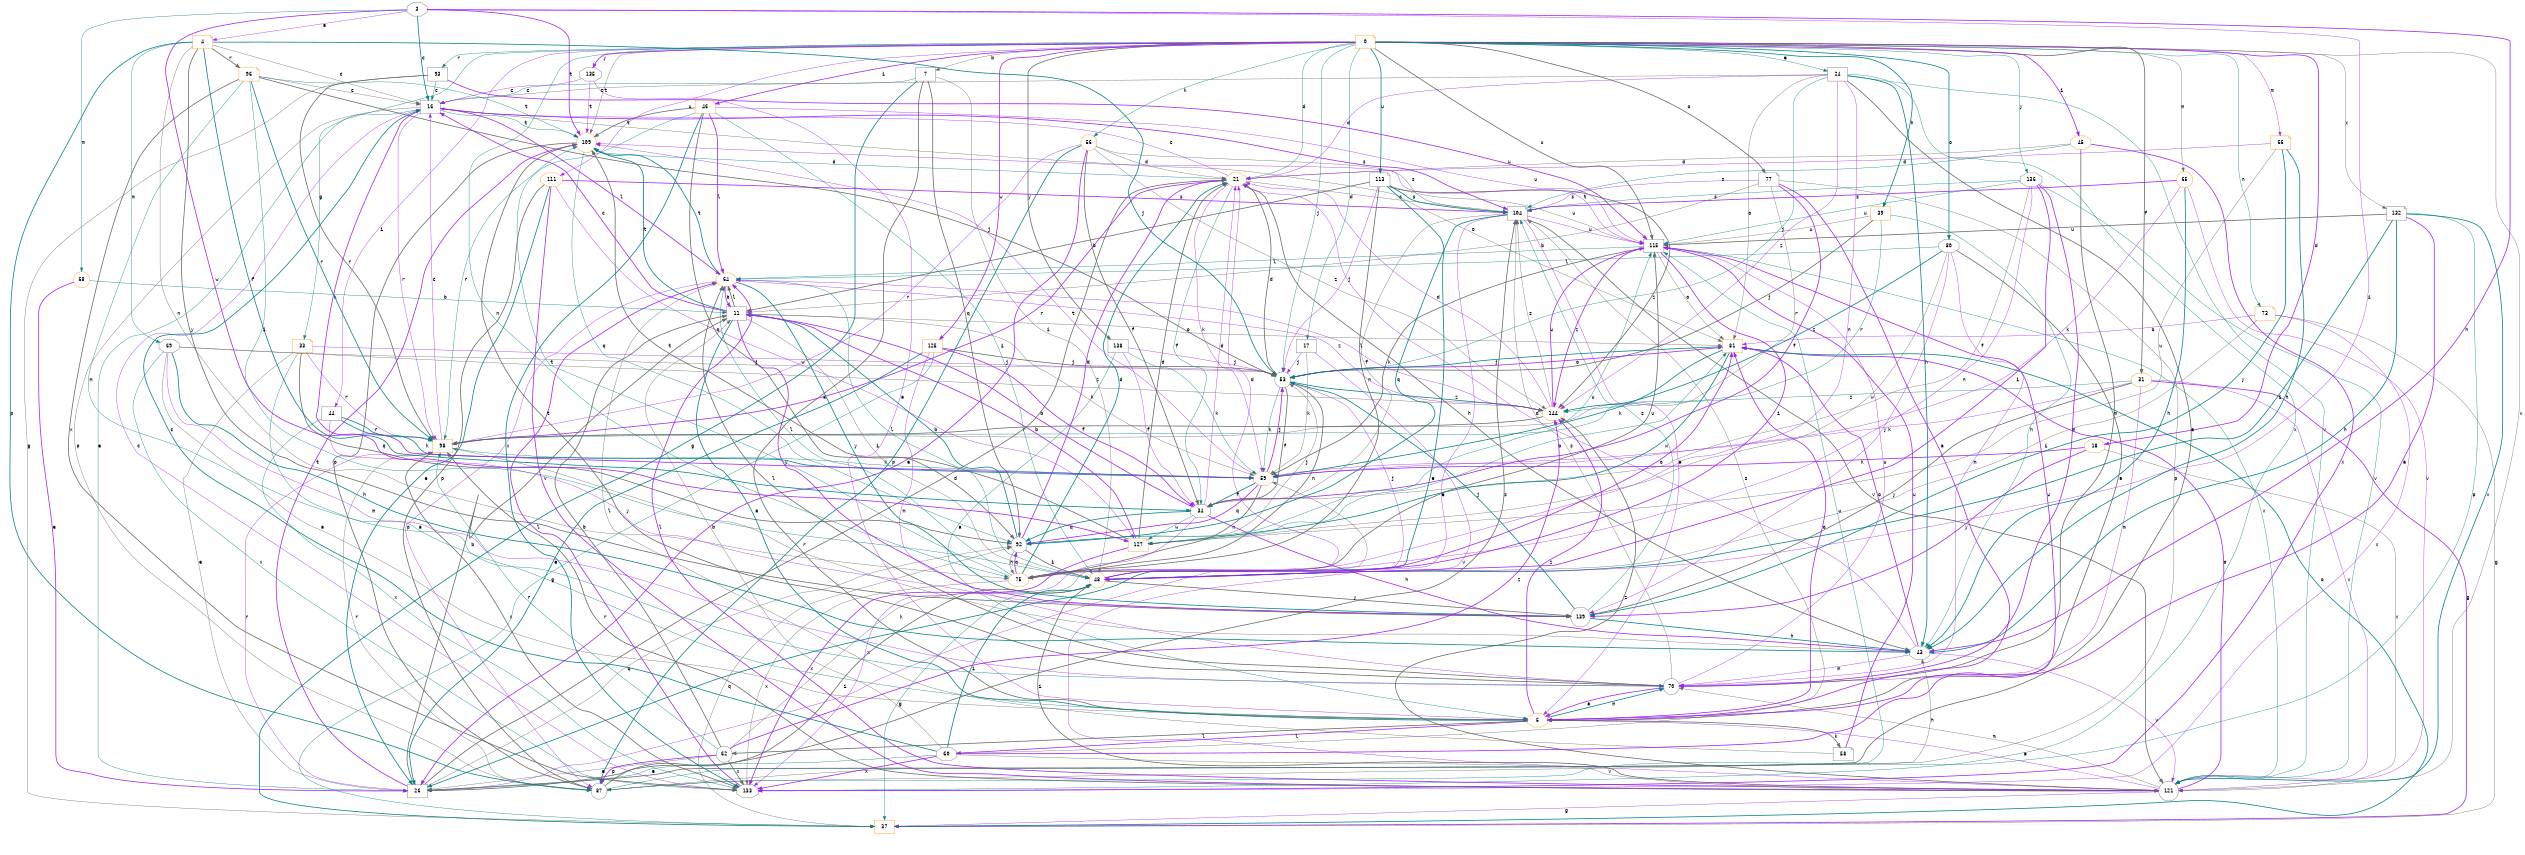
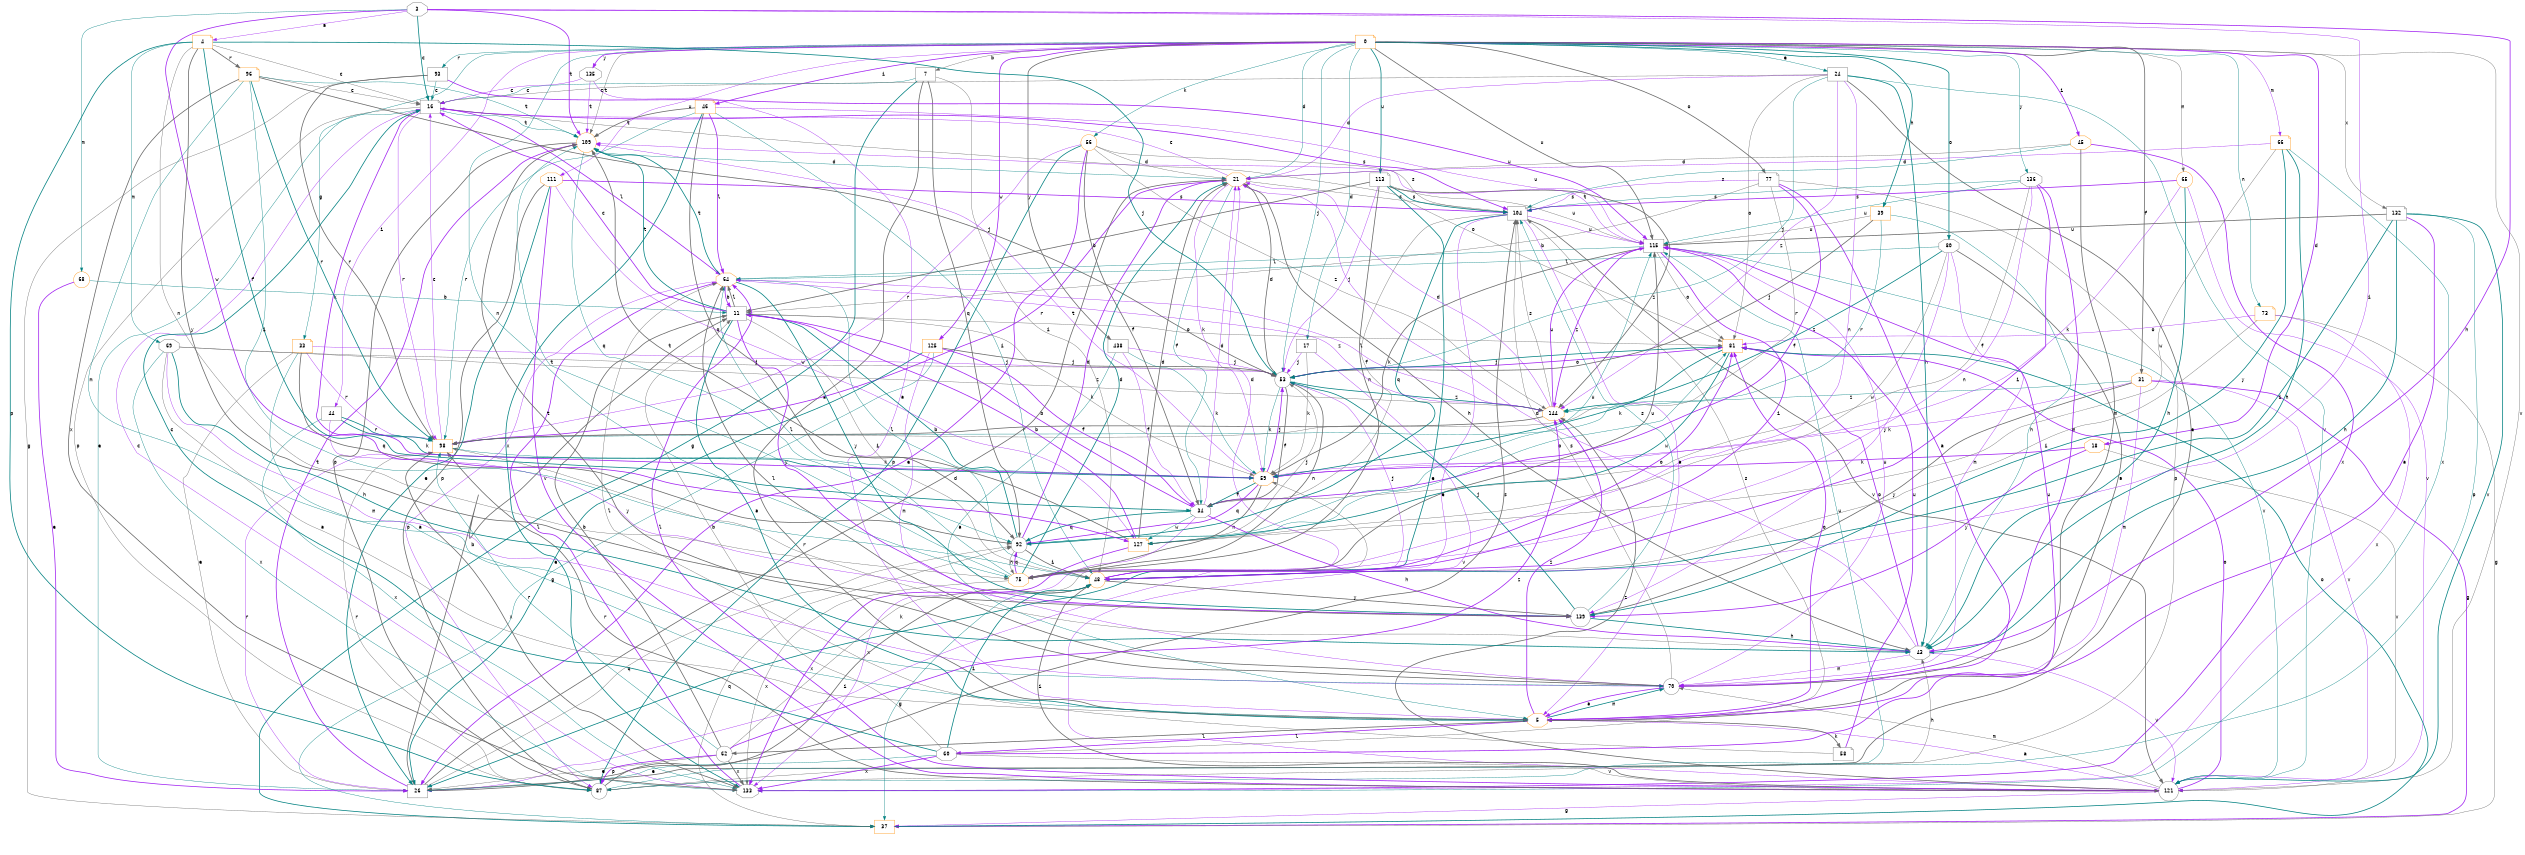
node "138": label "138" -> "438"
edge "136" -> "121": removed, label "v"
edge "24" -> "133": now "66" -> "133"
